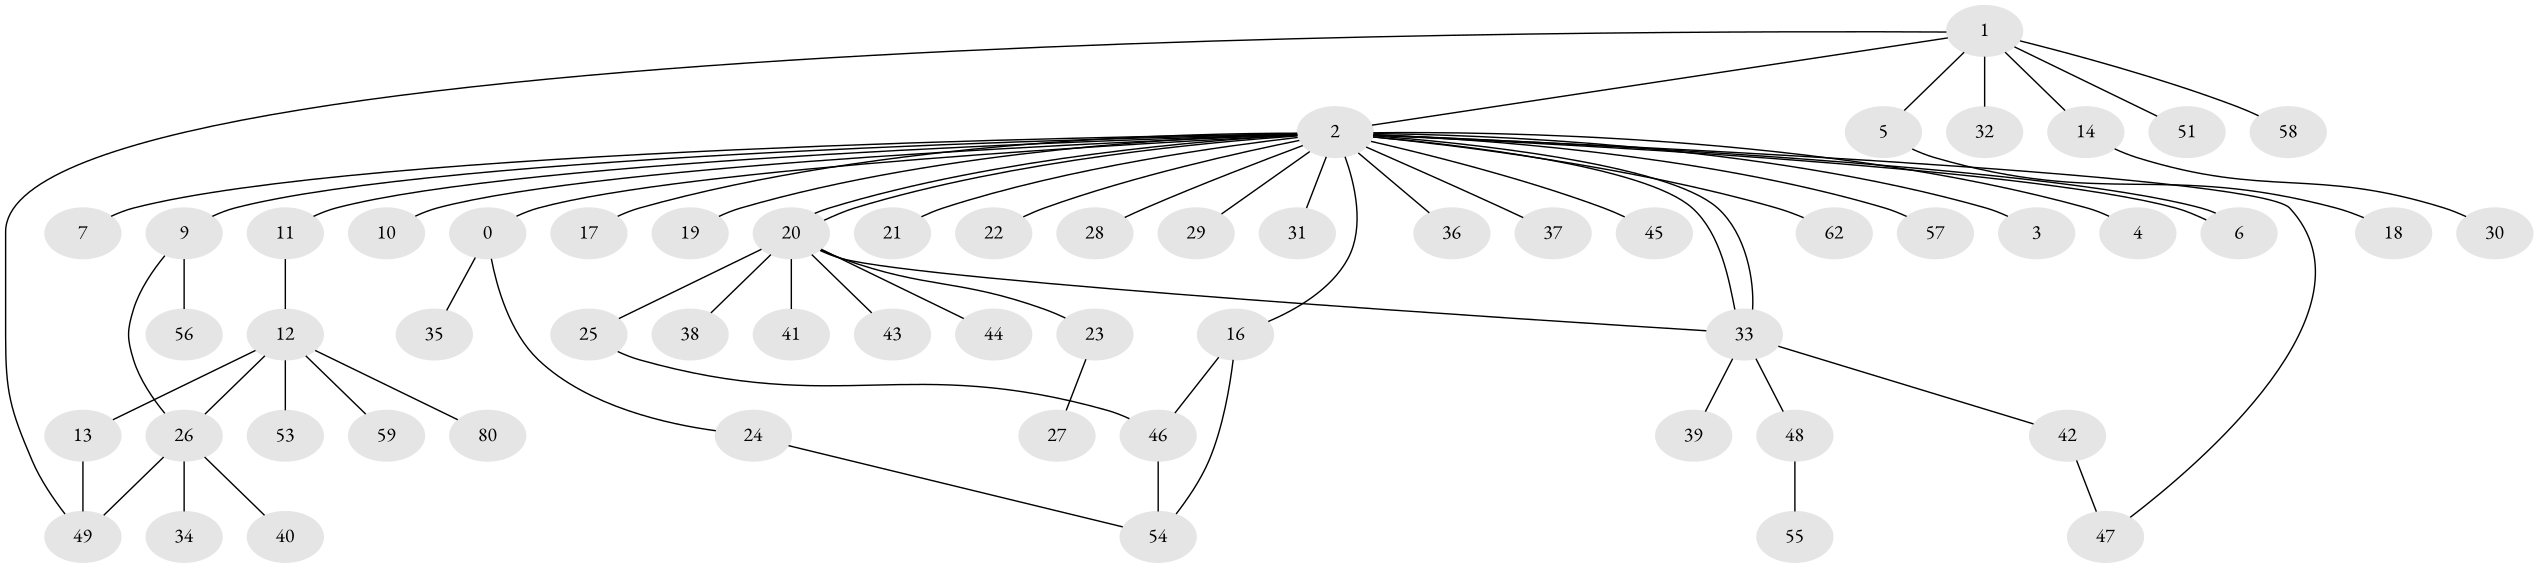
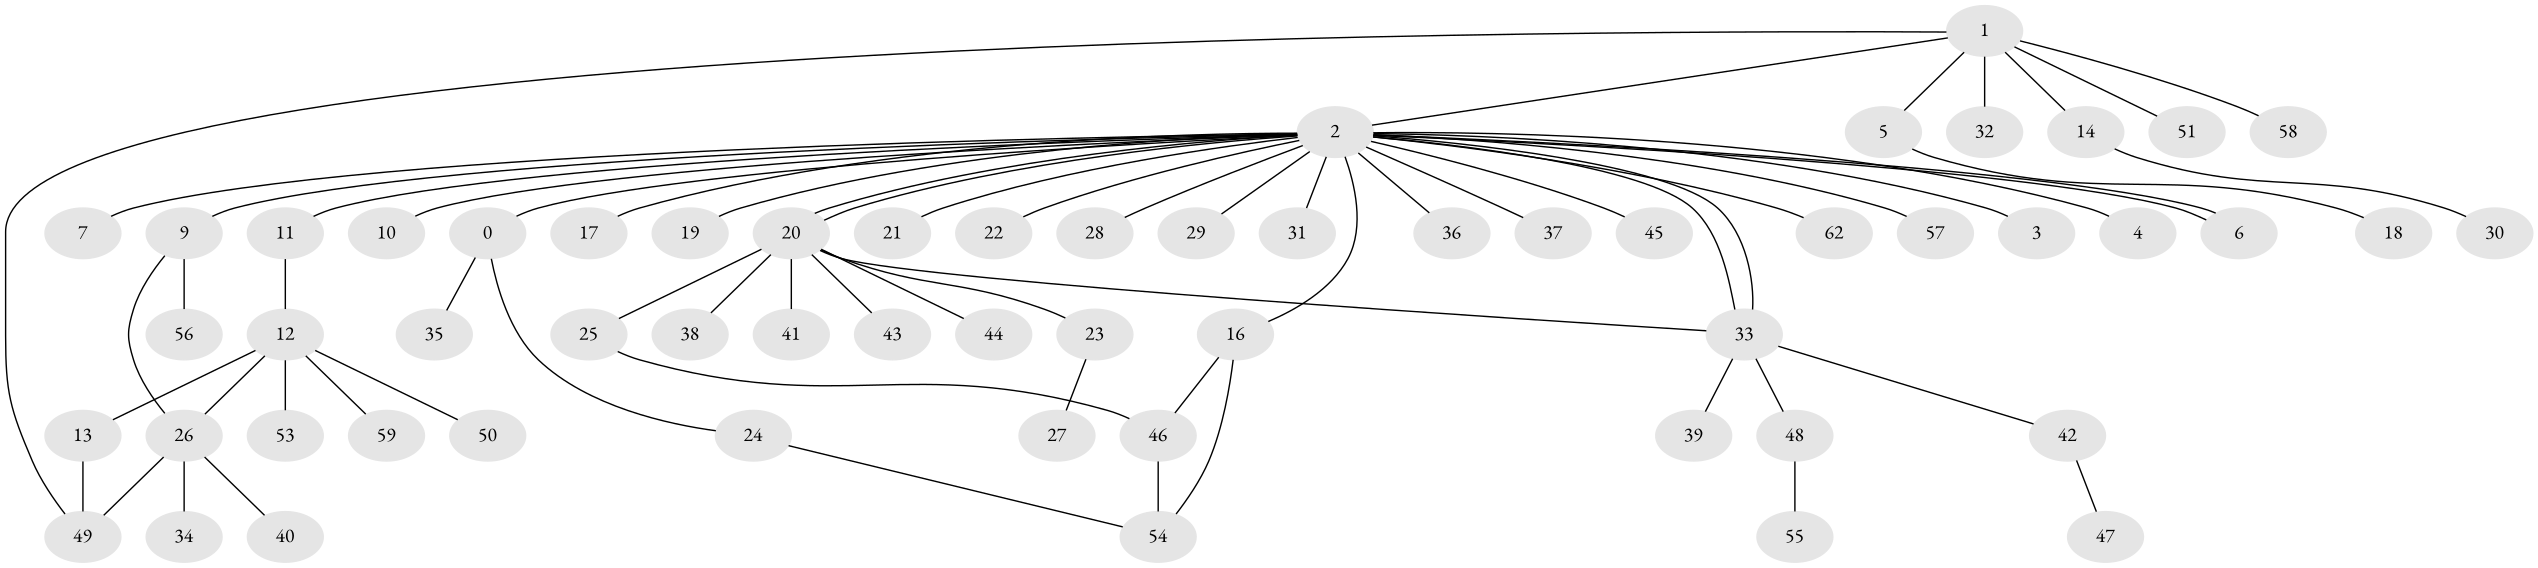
edge "2" -- "47": removed
node "80": label "80" -> "50"
